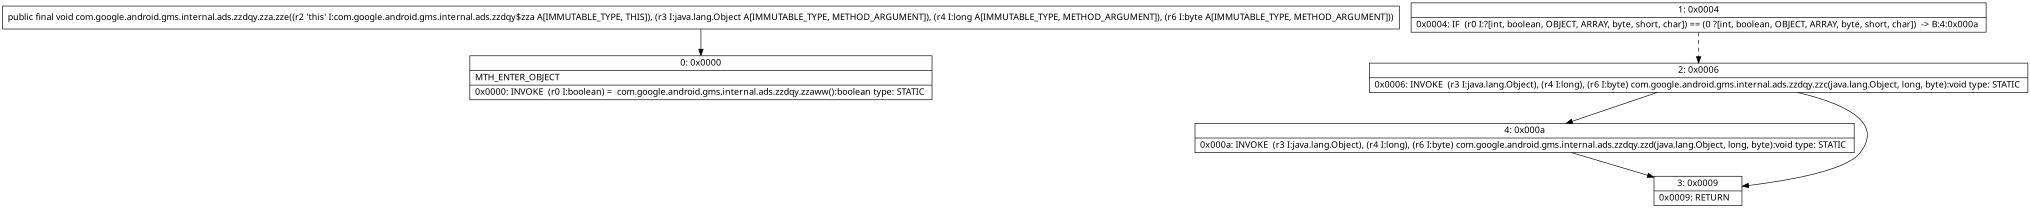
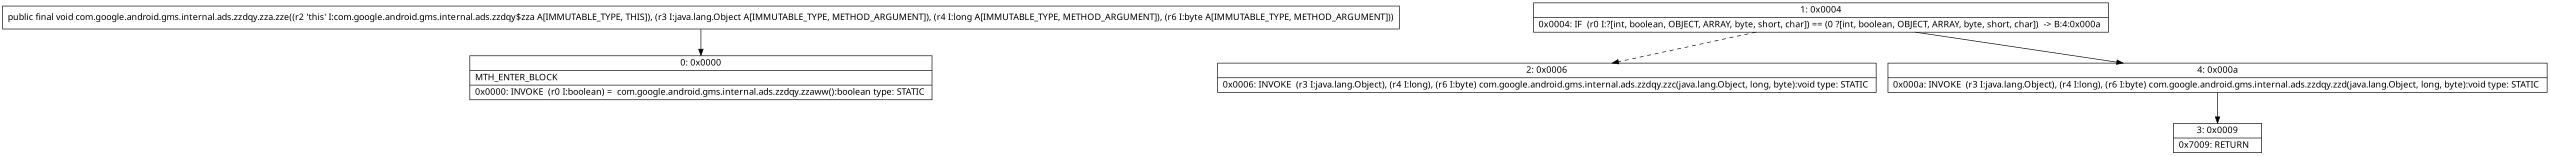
node "0: 0x0000": text "MTH_ENTER_OBJECT" -> "MTH_ENTER_BLOCK"
edge "2: 0x0006" -> "4: 0x000a": now "1: 0x0004" -> "4: 0x000a"
edge "2: 0x0006" -> "3: 0x0009": removed
node "3: 0x0009": text "0x0009: RETURN" -> "0x7009: RETURN"
